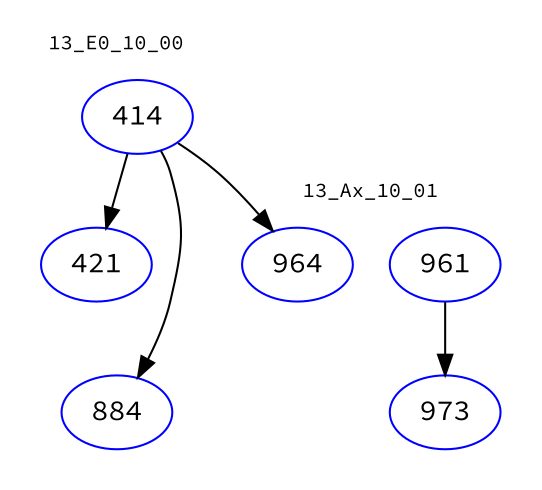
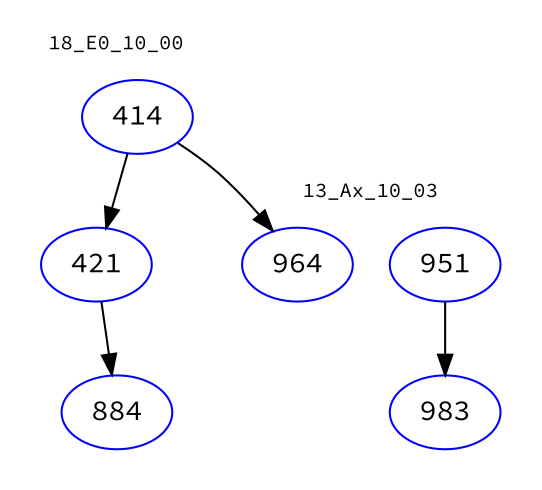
cluster "13_E0_10_00": label "13_E0_10_00" -> "18_E0_10_00"
cluster "13_Ax_10_01": label "13_Ax_10_01" -> "13_Ax_10_03"
edge "414" -> "884": now "421" -> "884"
node "961": label "961" -> "951"
node "973": label "973" -> "983"
